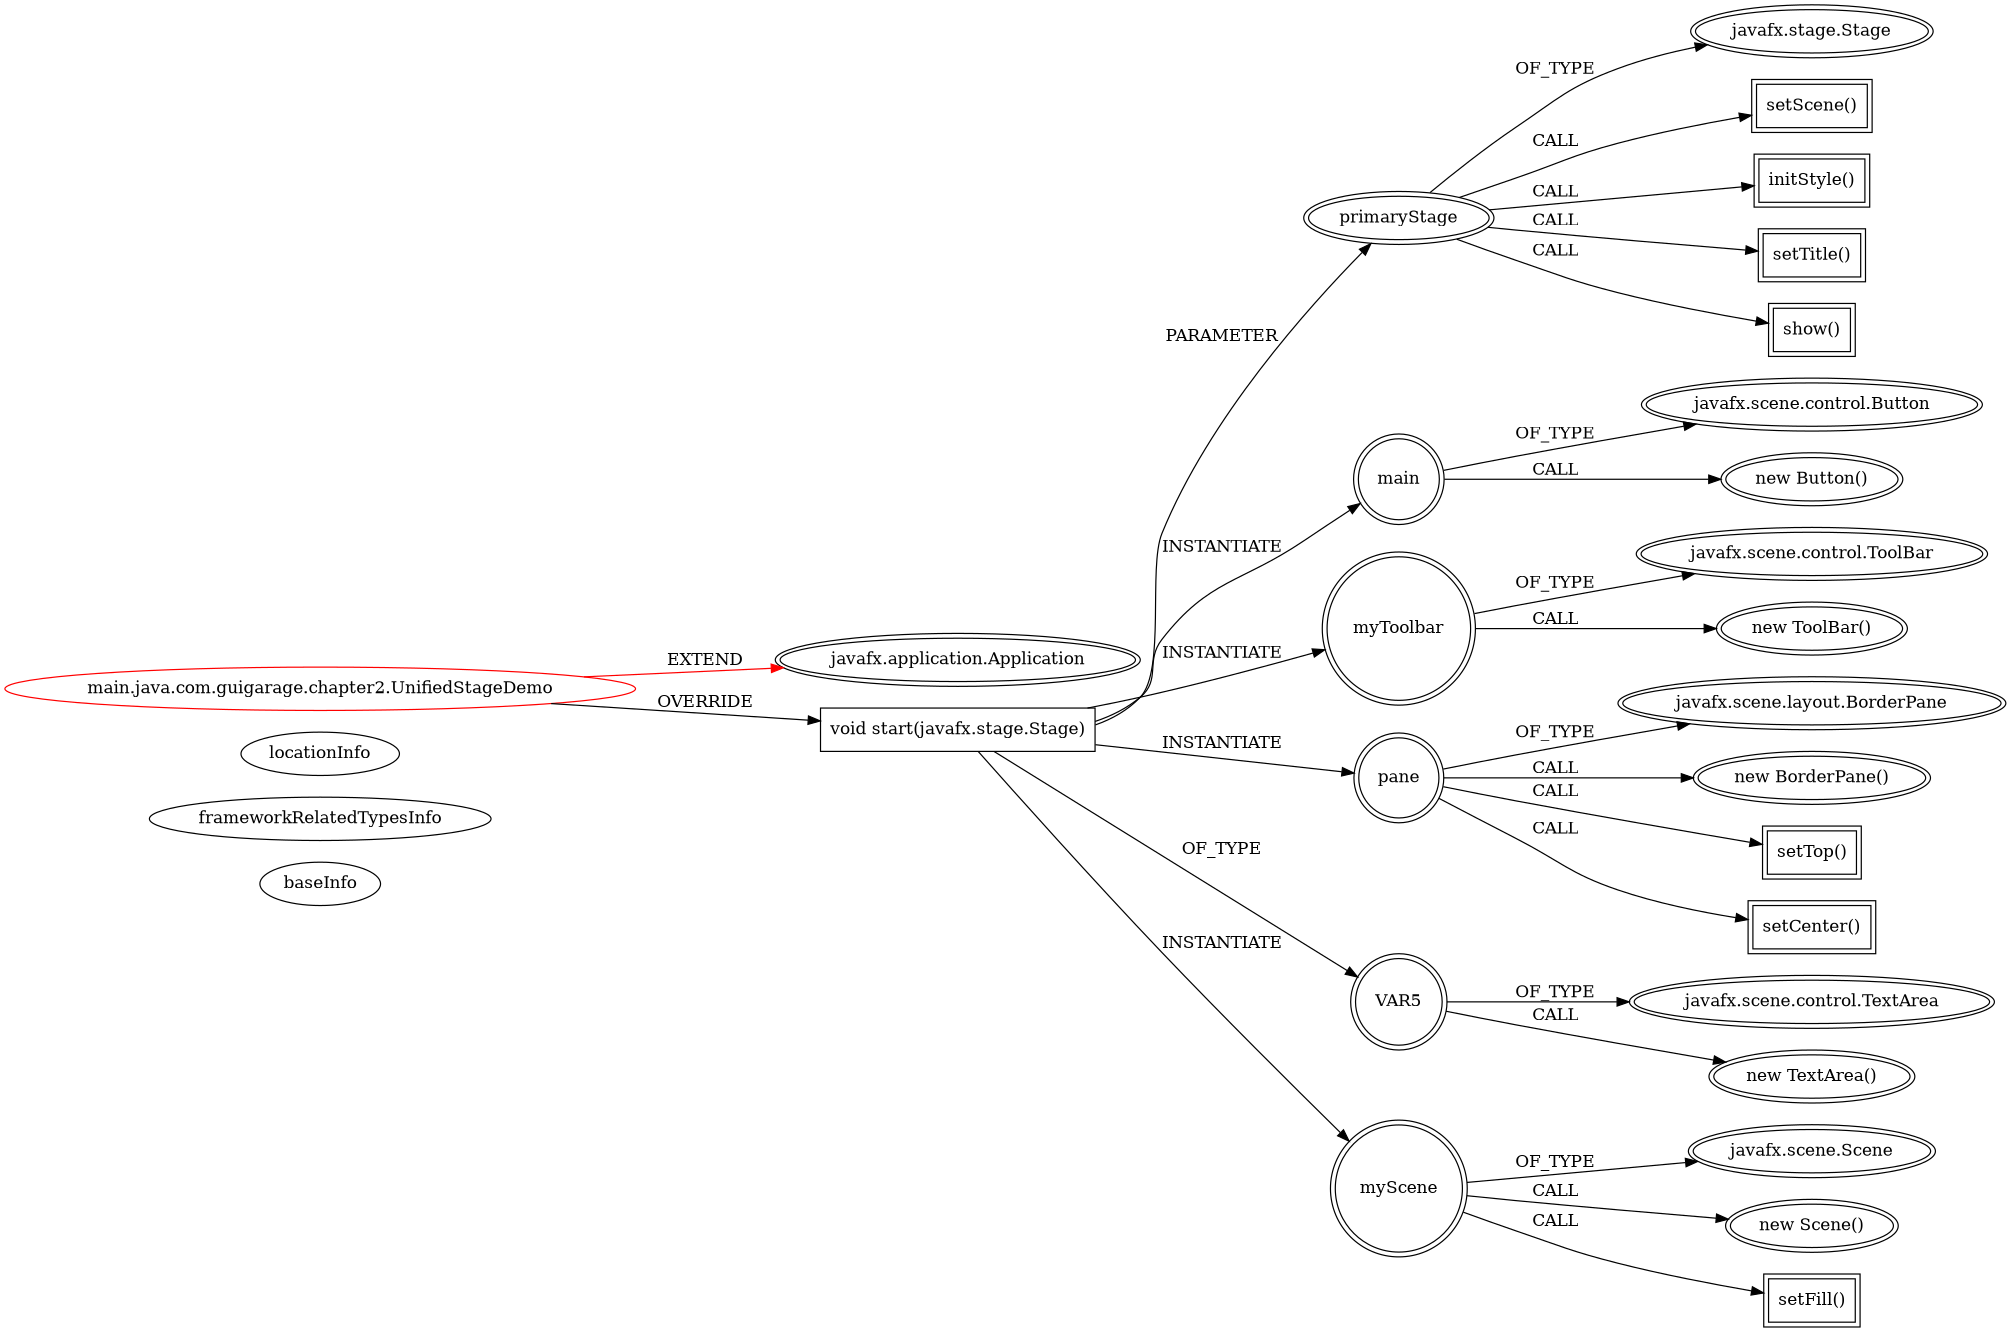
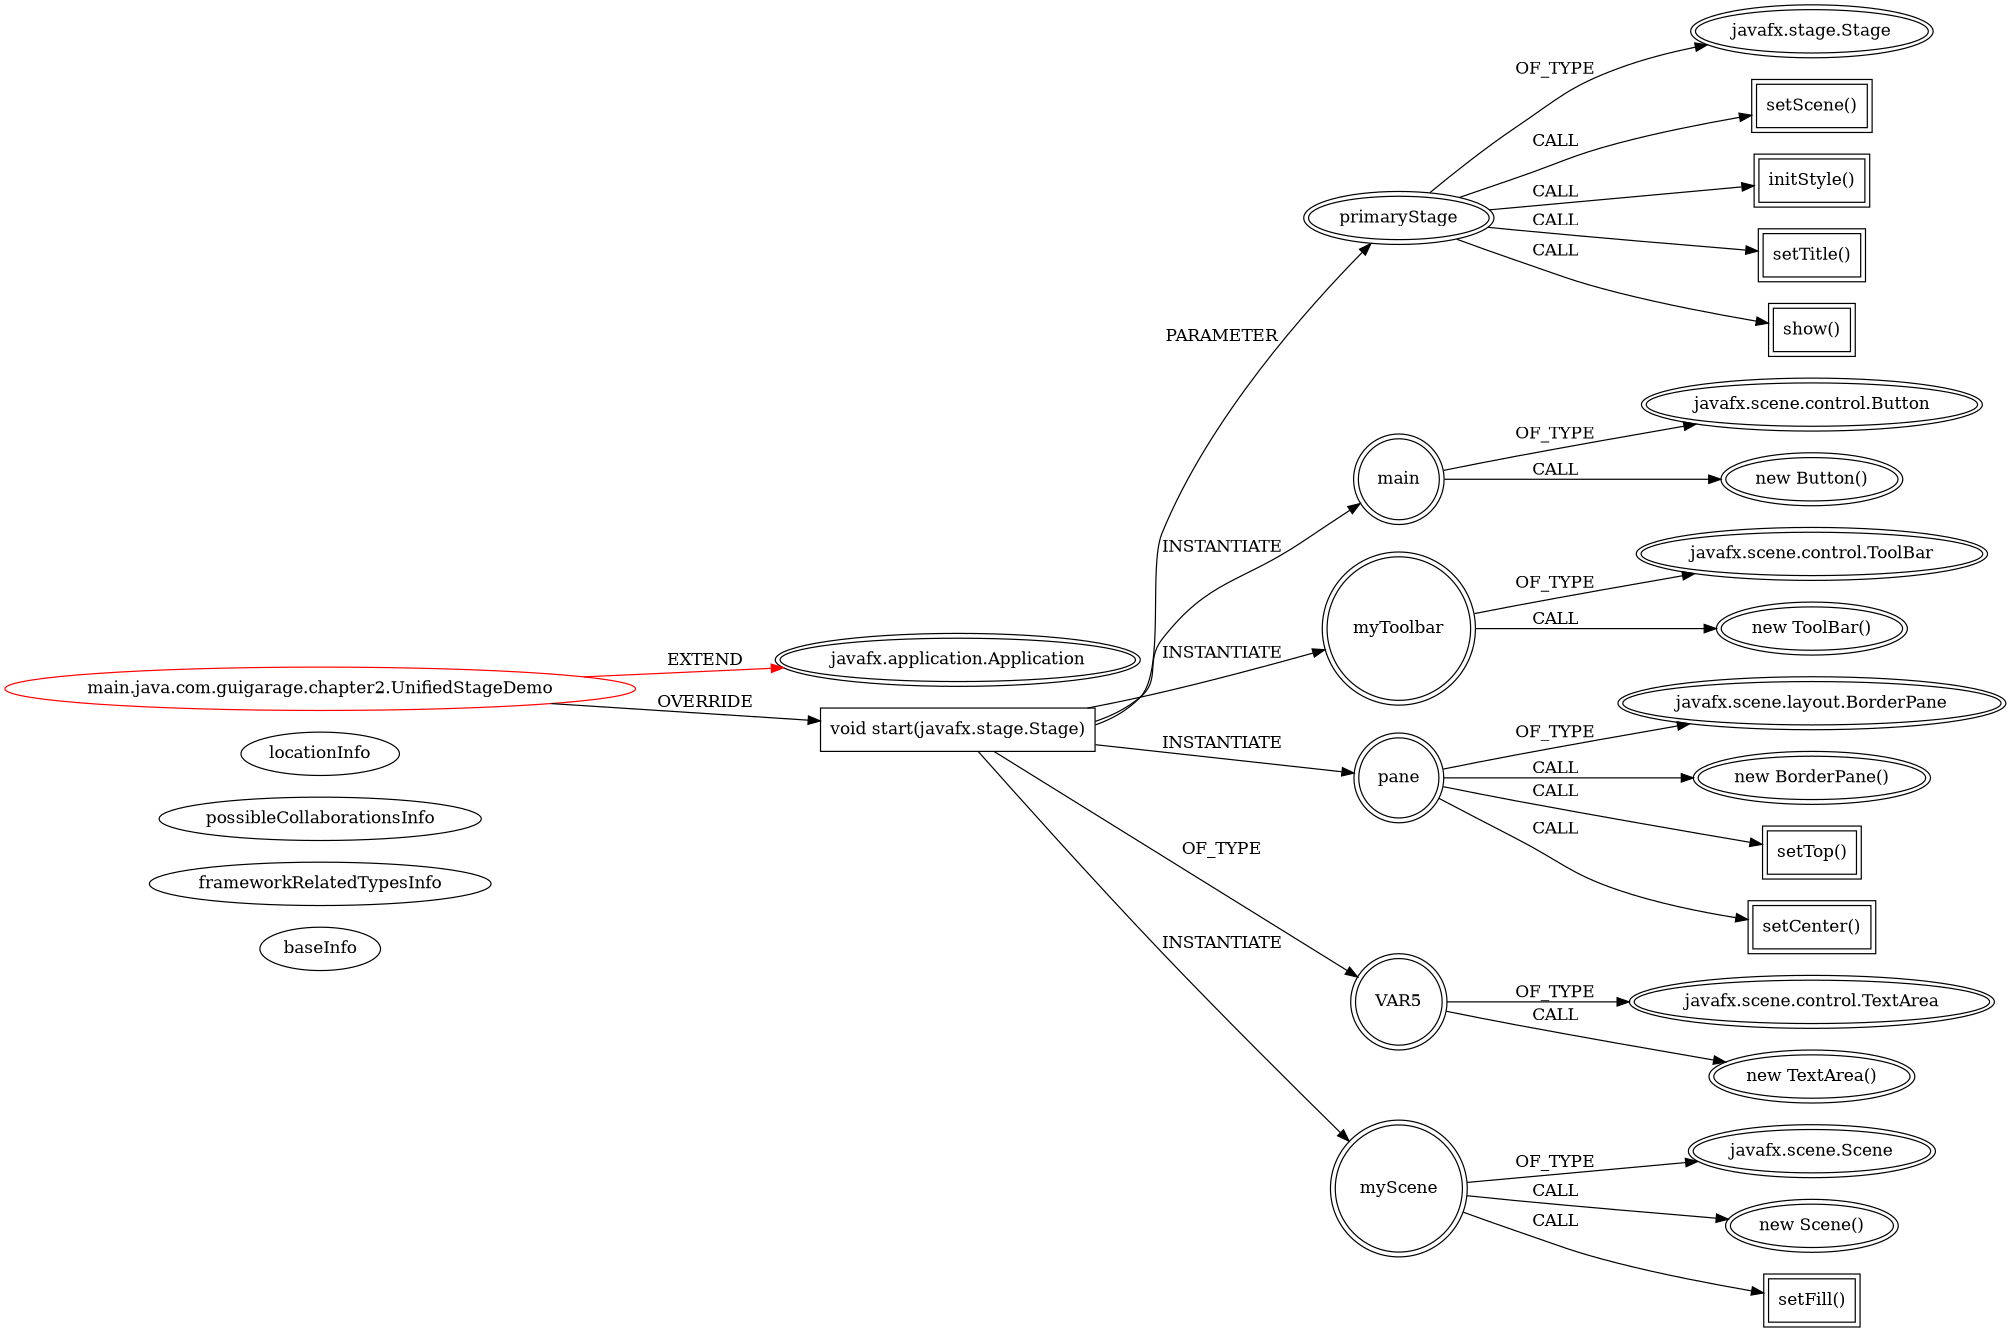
node "possibleCollaborationsInfo": added
